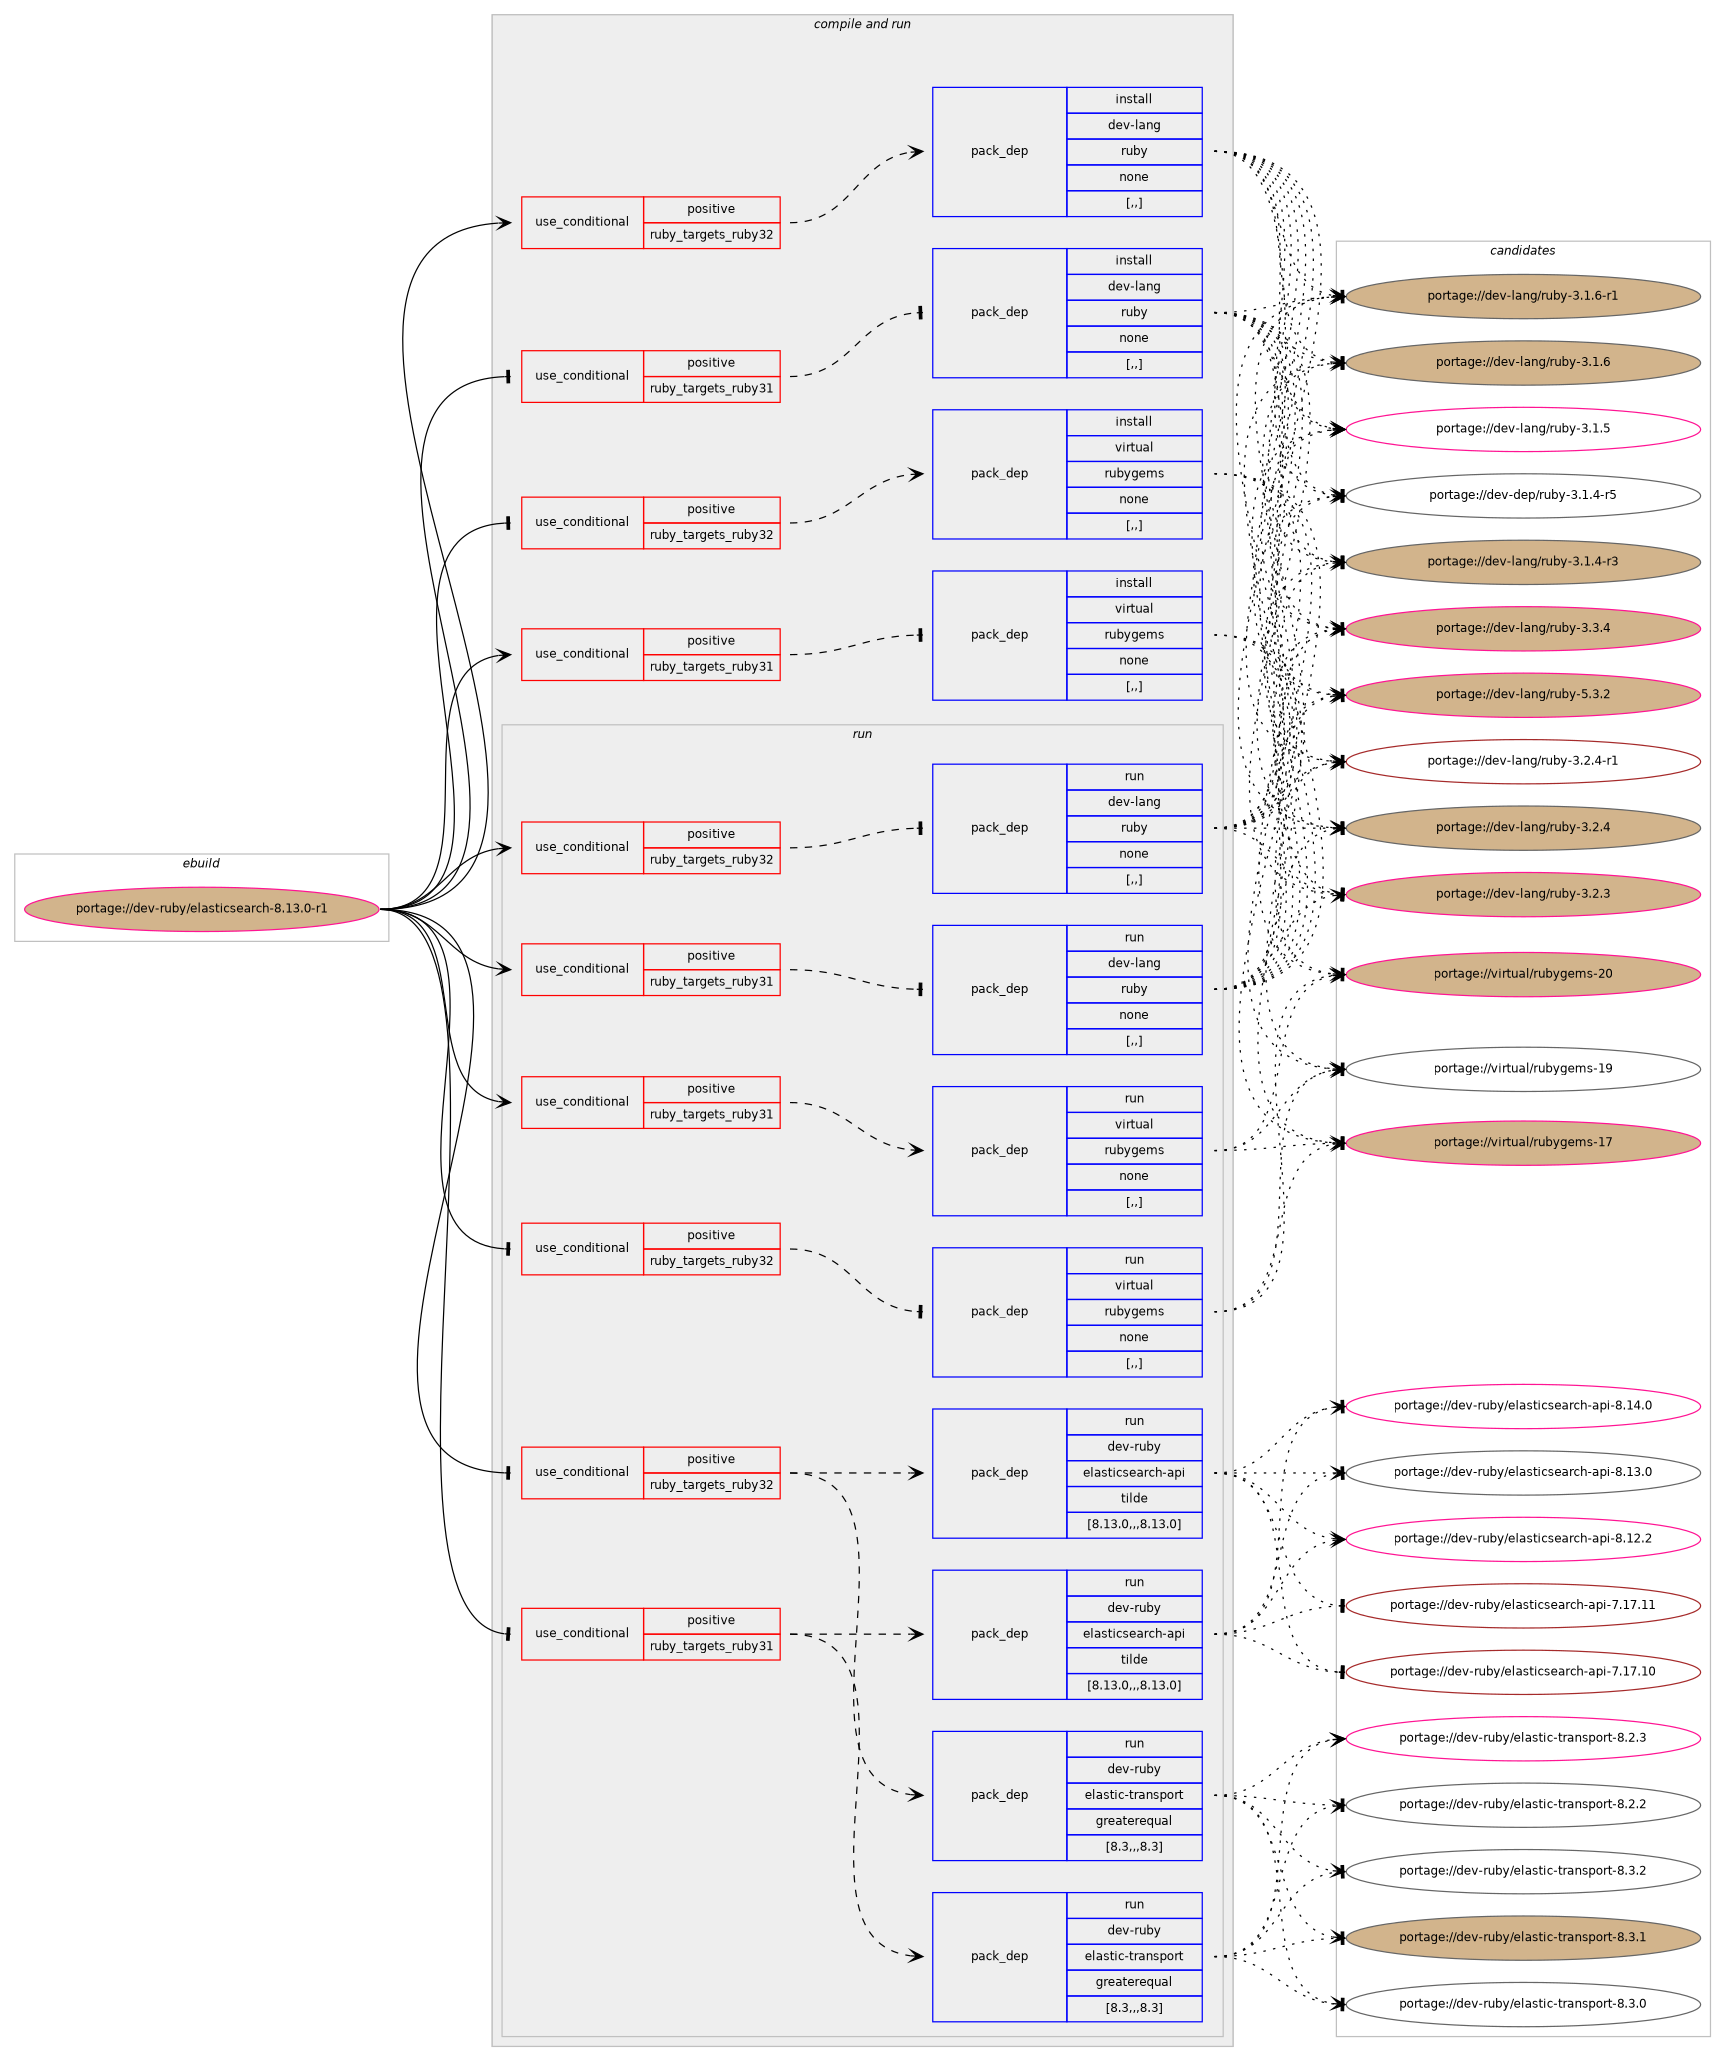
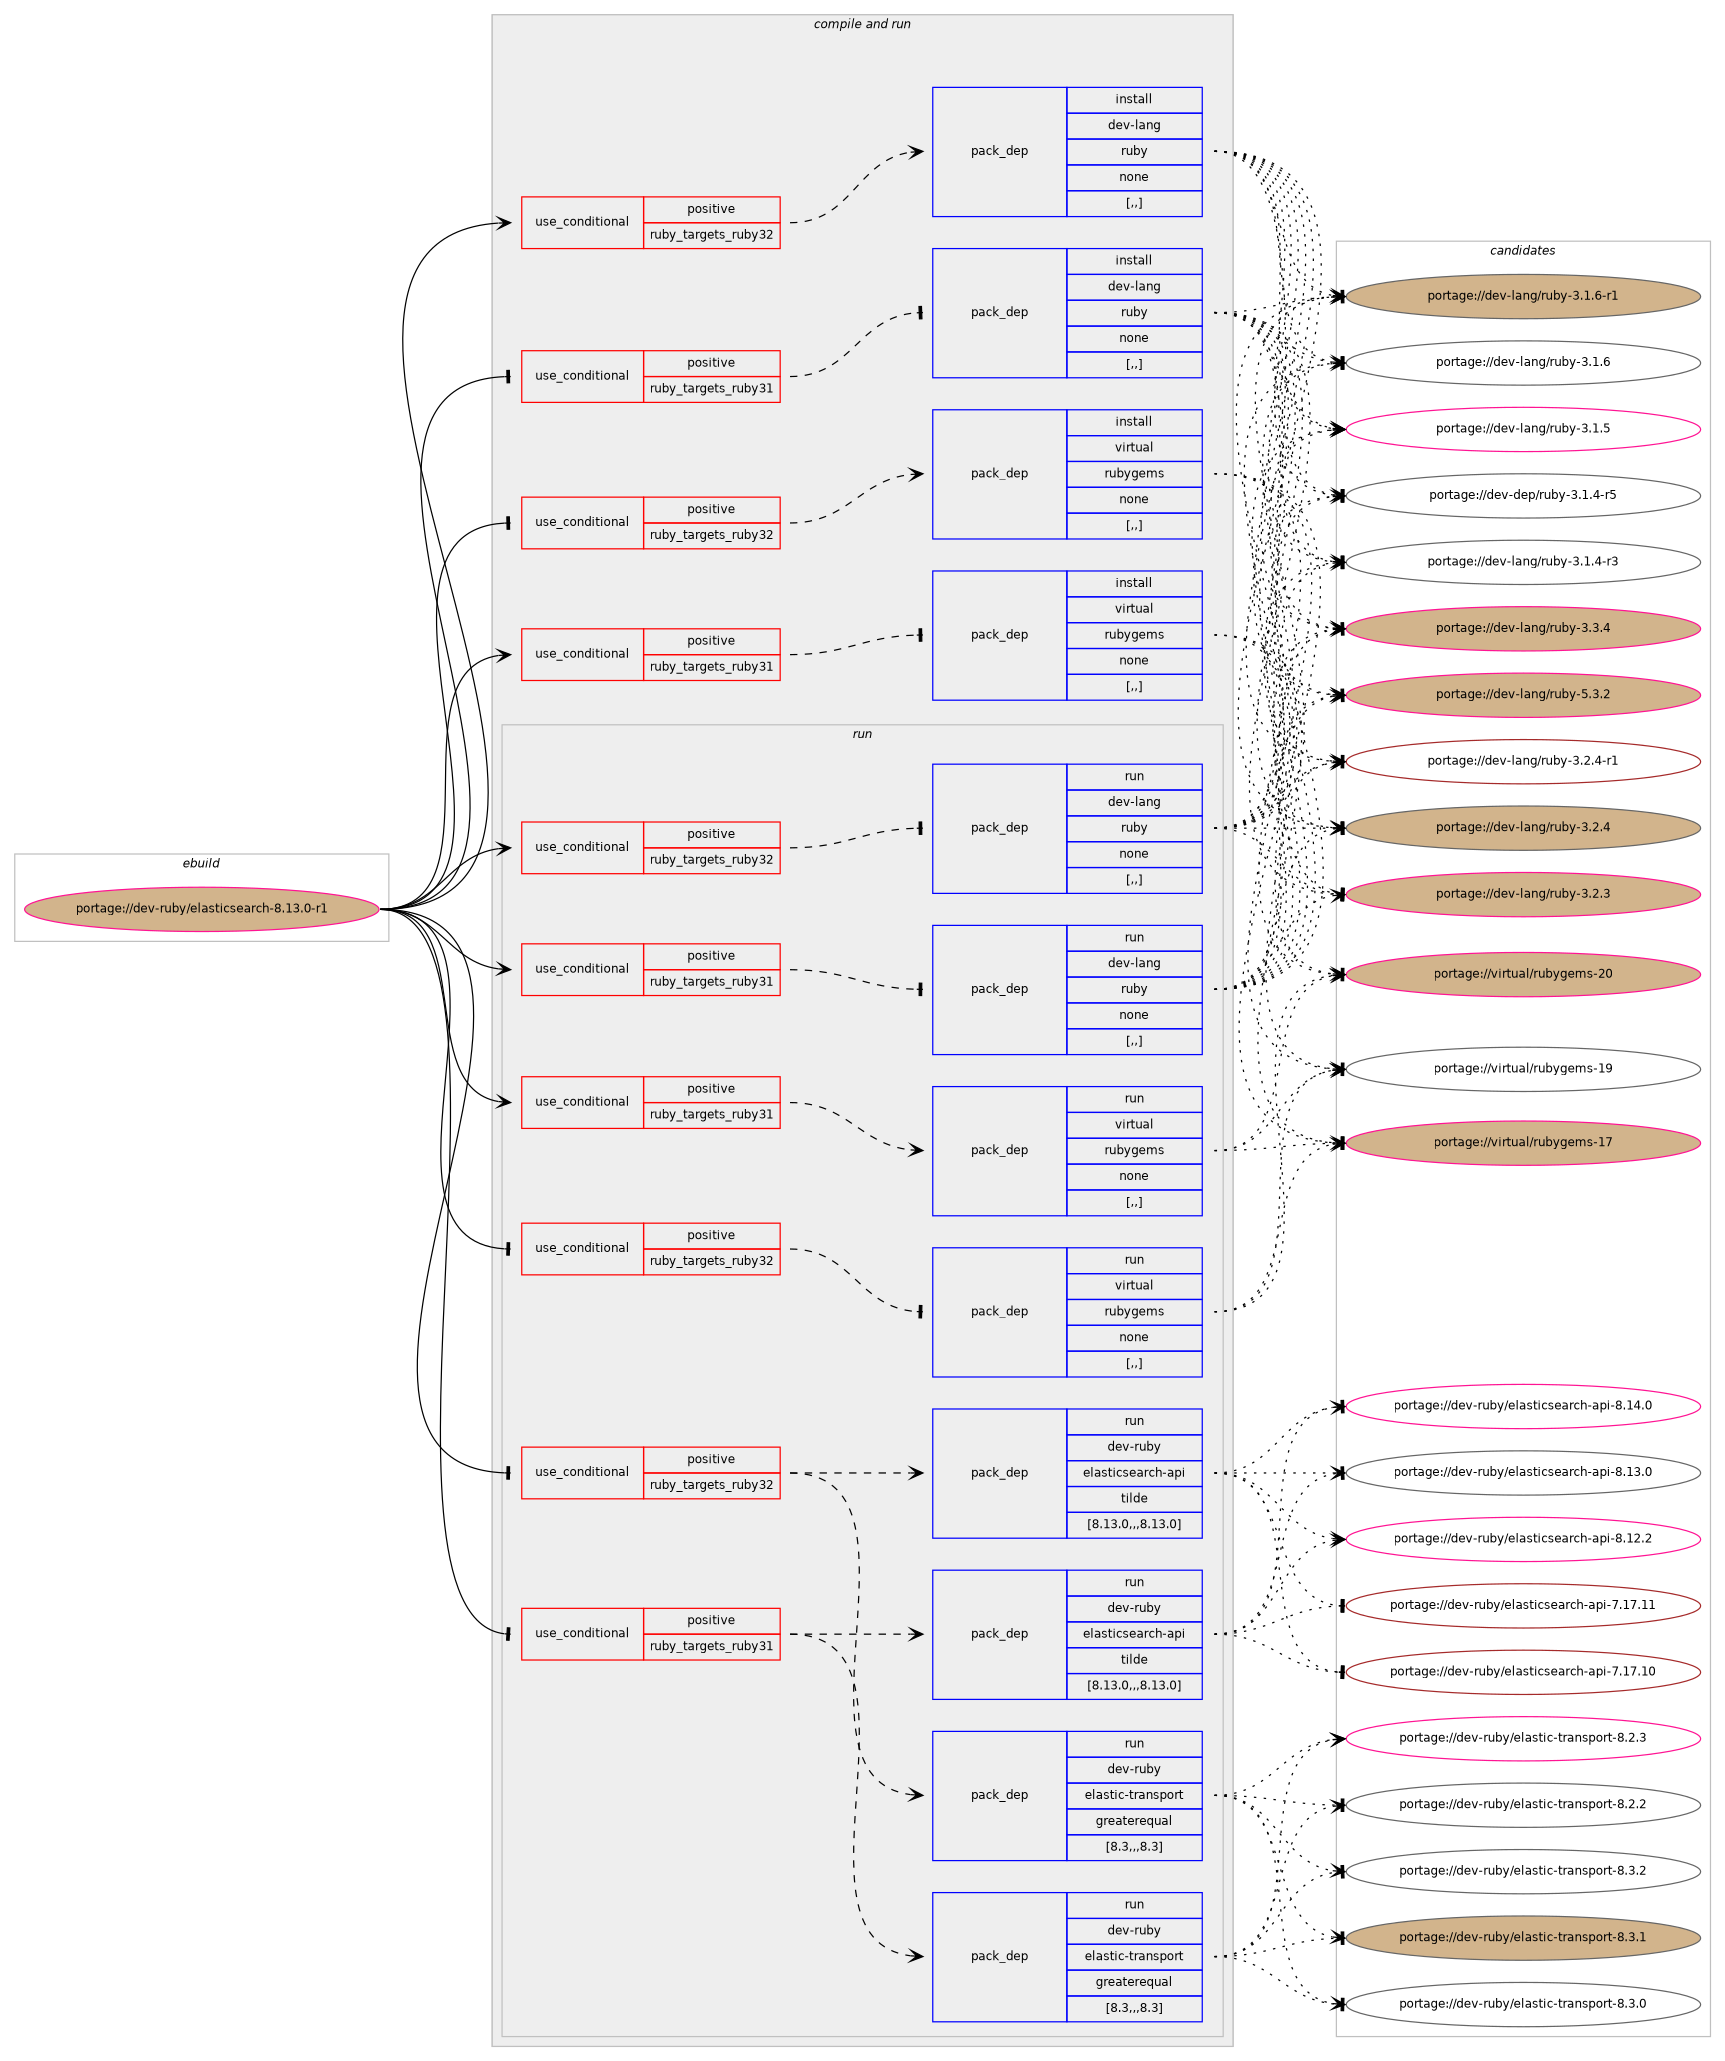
node "portage://dev-lang/ruby-3.1.6": fillcolor tan -> white
node "portage://dev-lang/ruby-3.1.4-r3": fillcolor tan -> white
